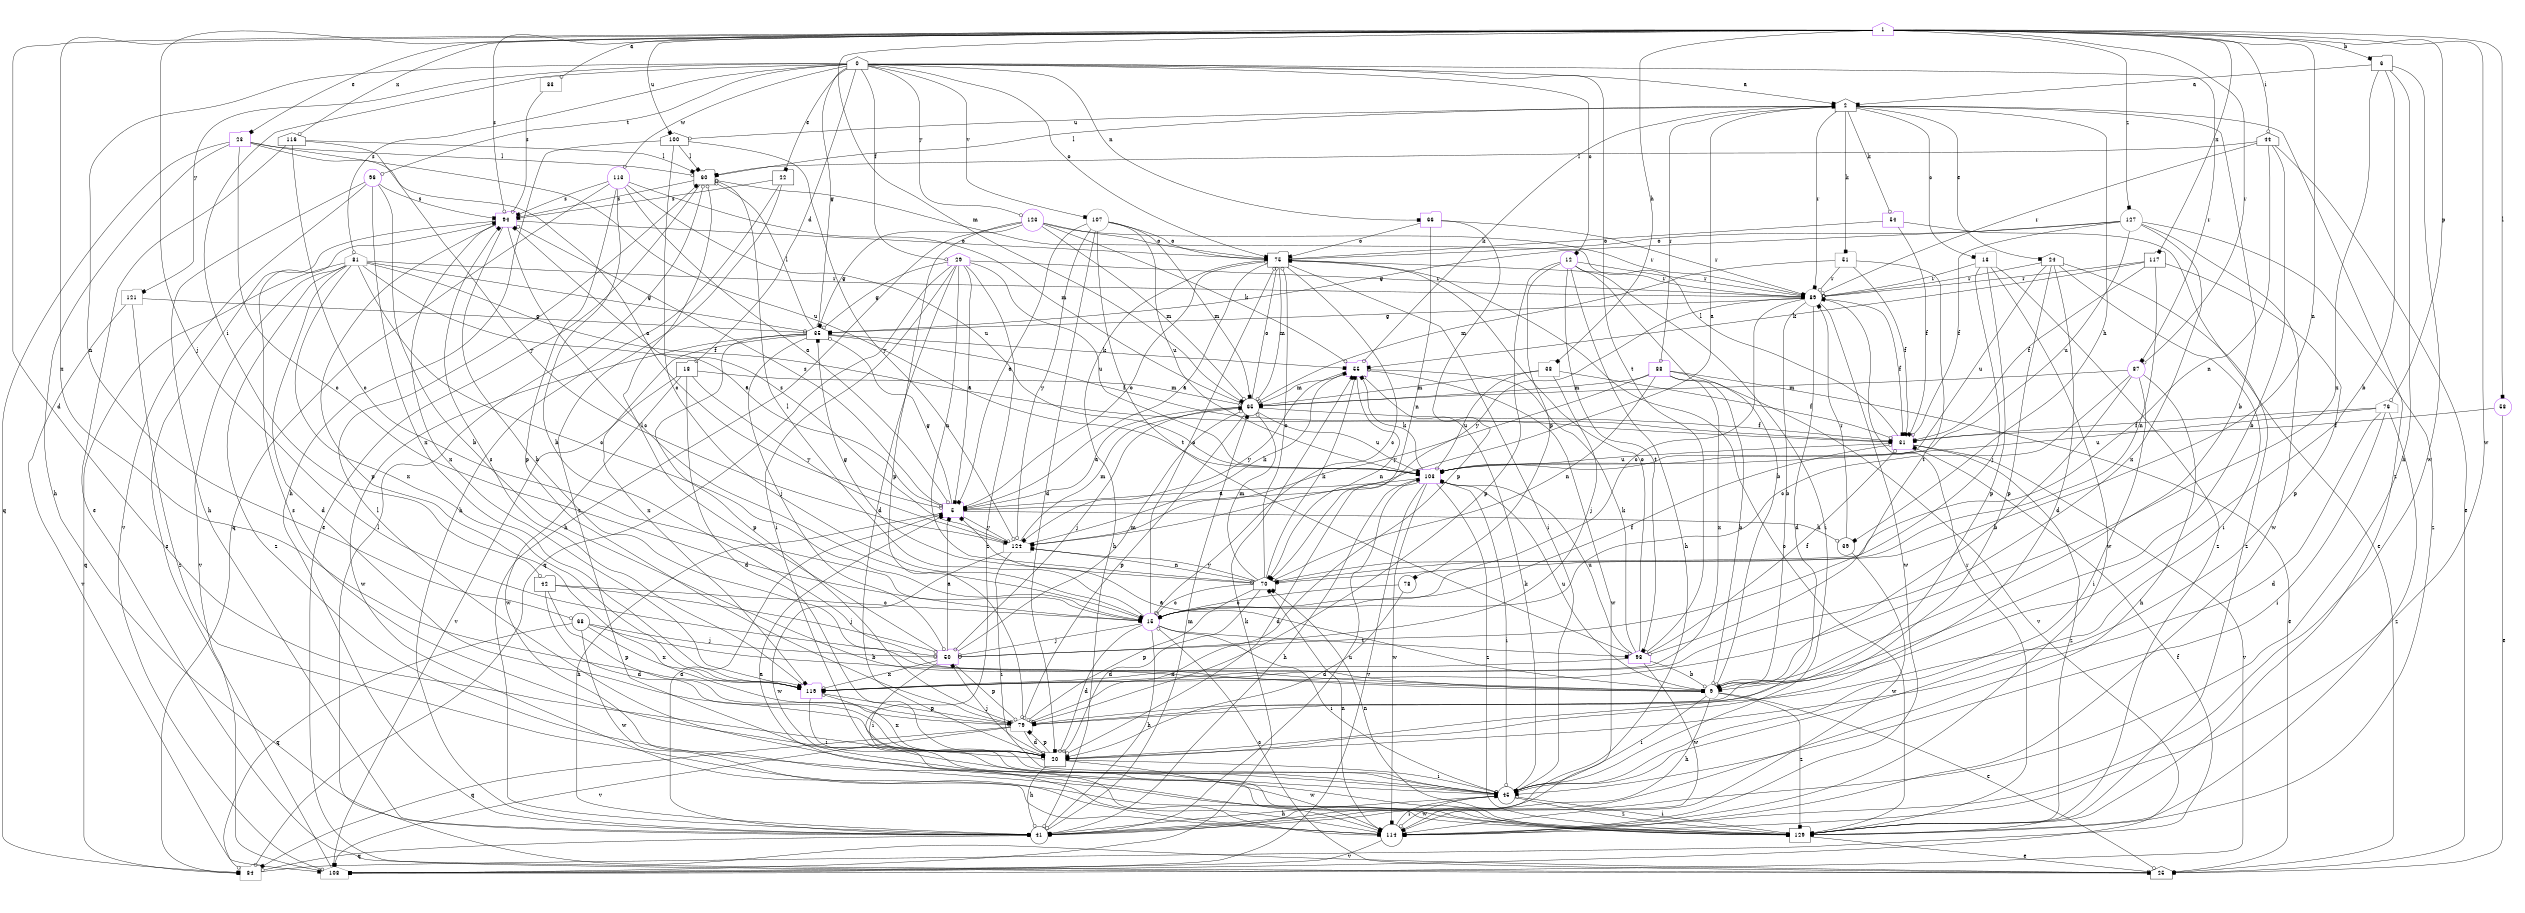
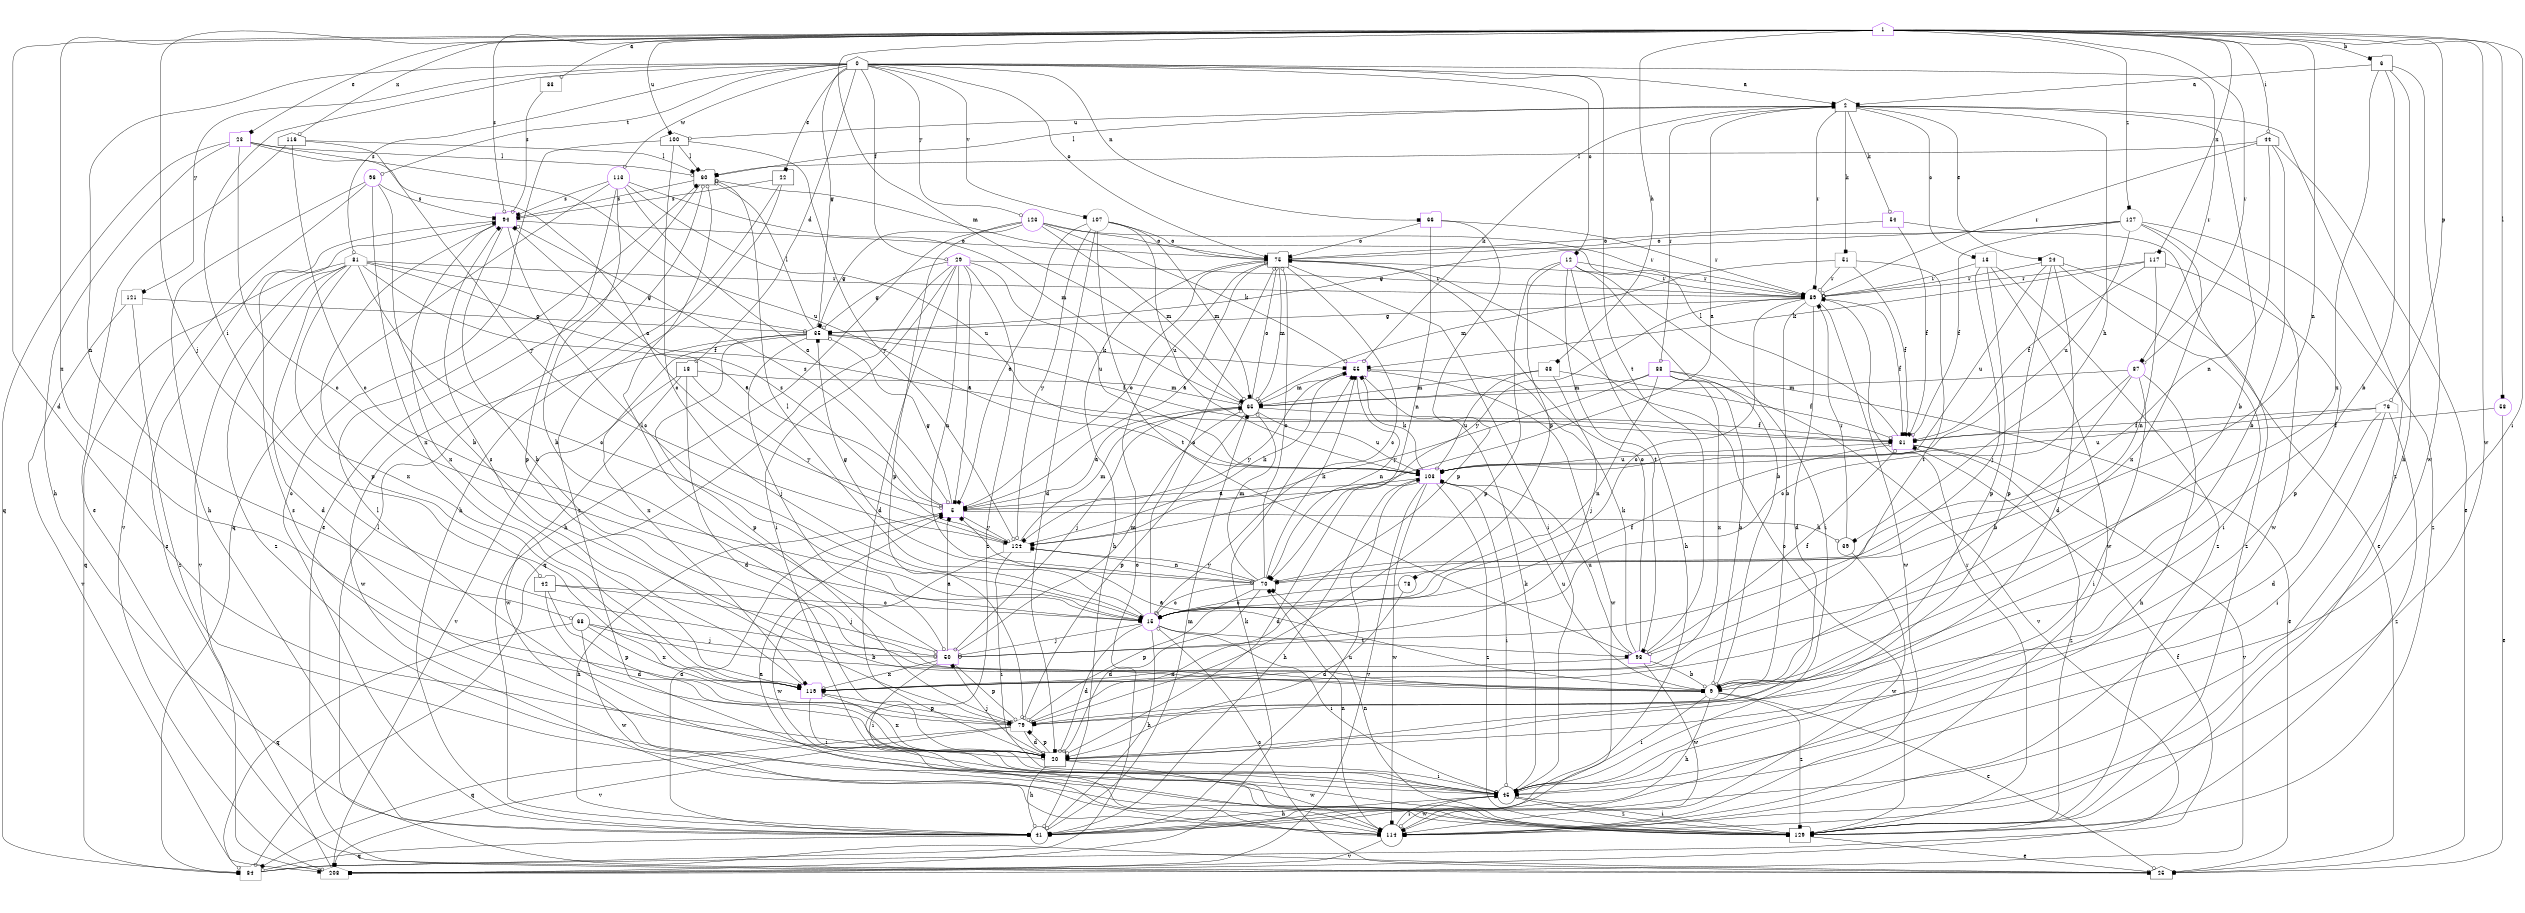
edge "1" -> "45": added, label "i"
edge "100" -> "41": label "h" -> "c"
edge "88" -> "70": now "88" -> "15"
edge "84" -> "75": added, label "o"
node "108": label "108" -> "208"
